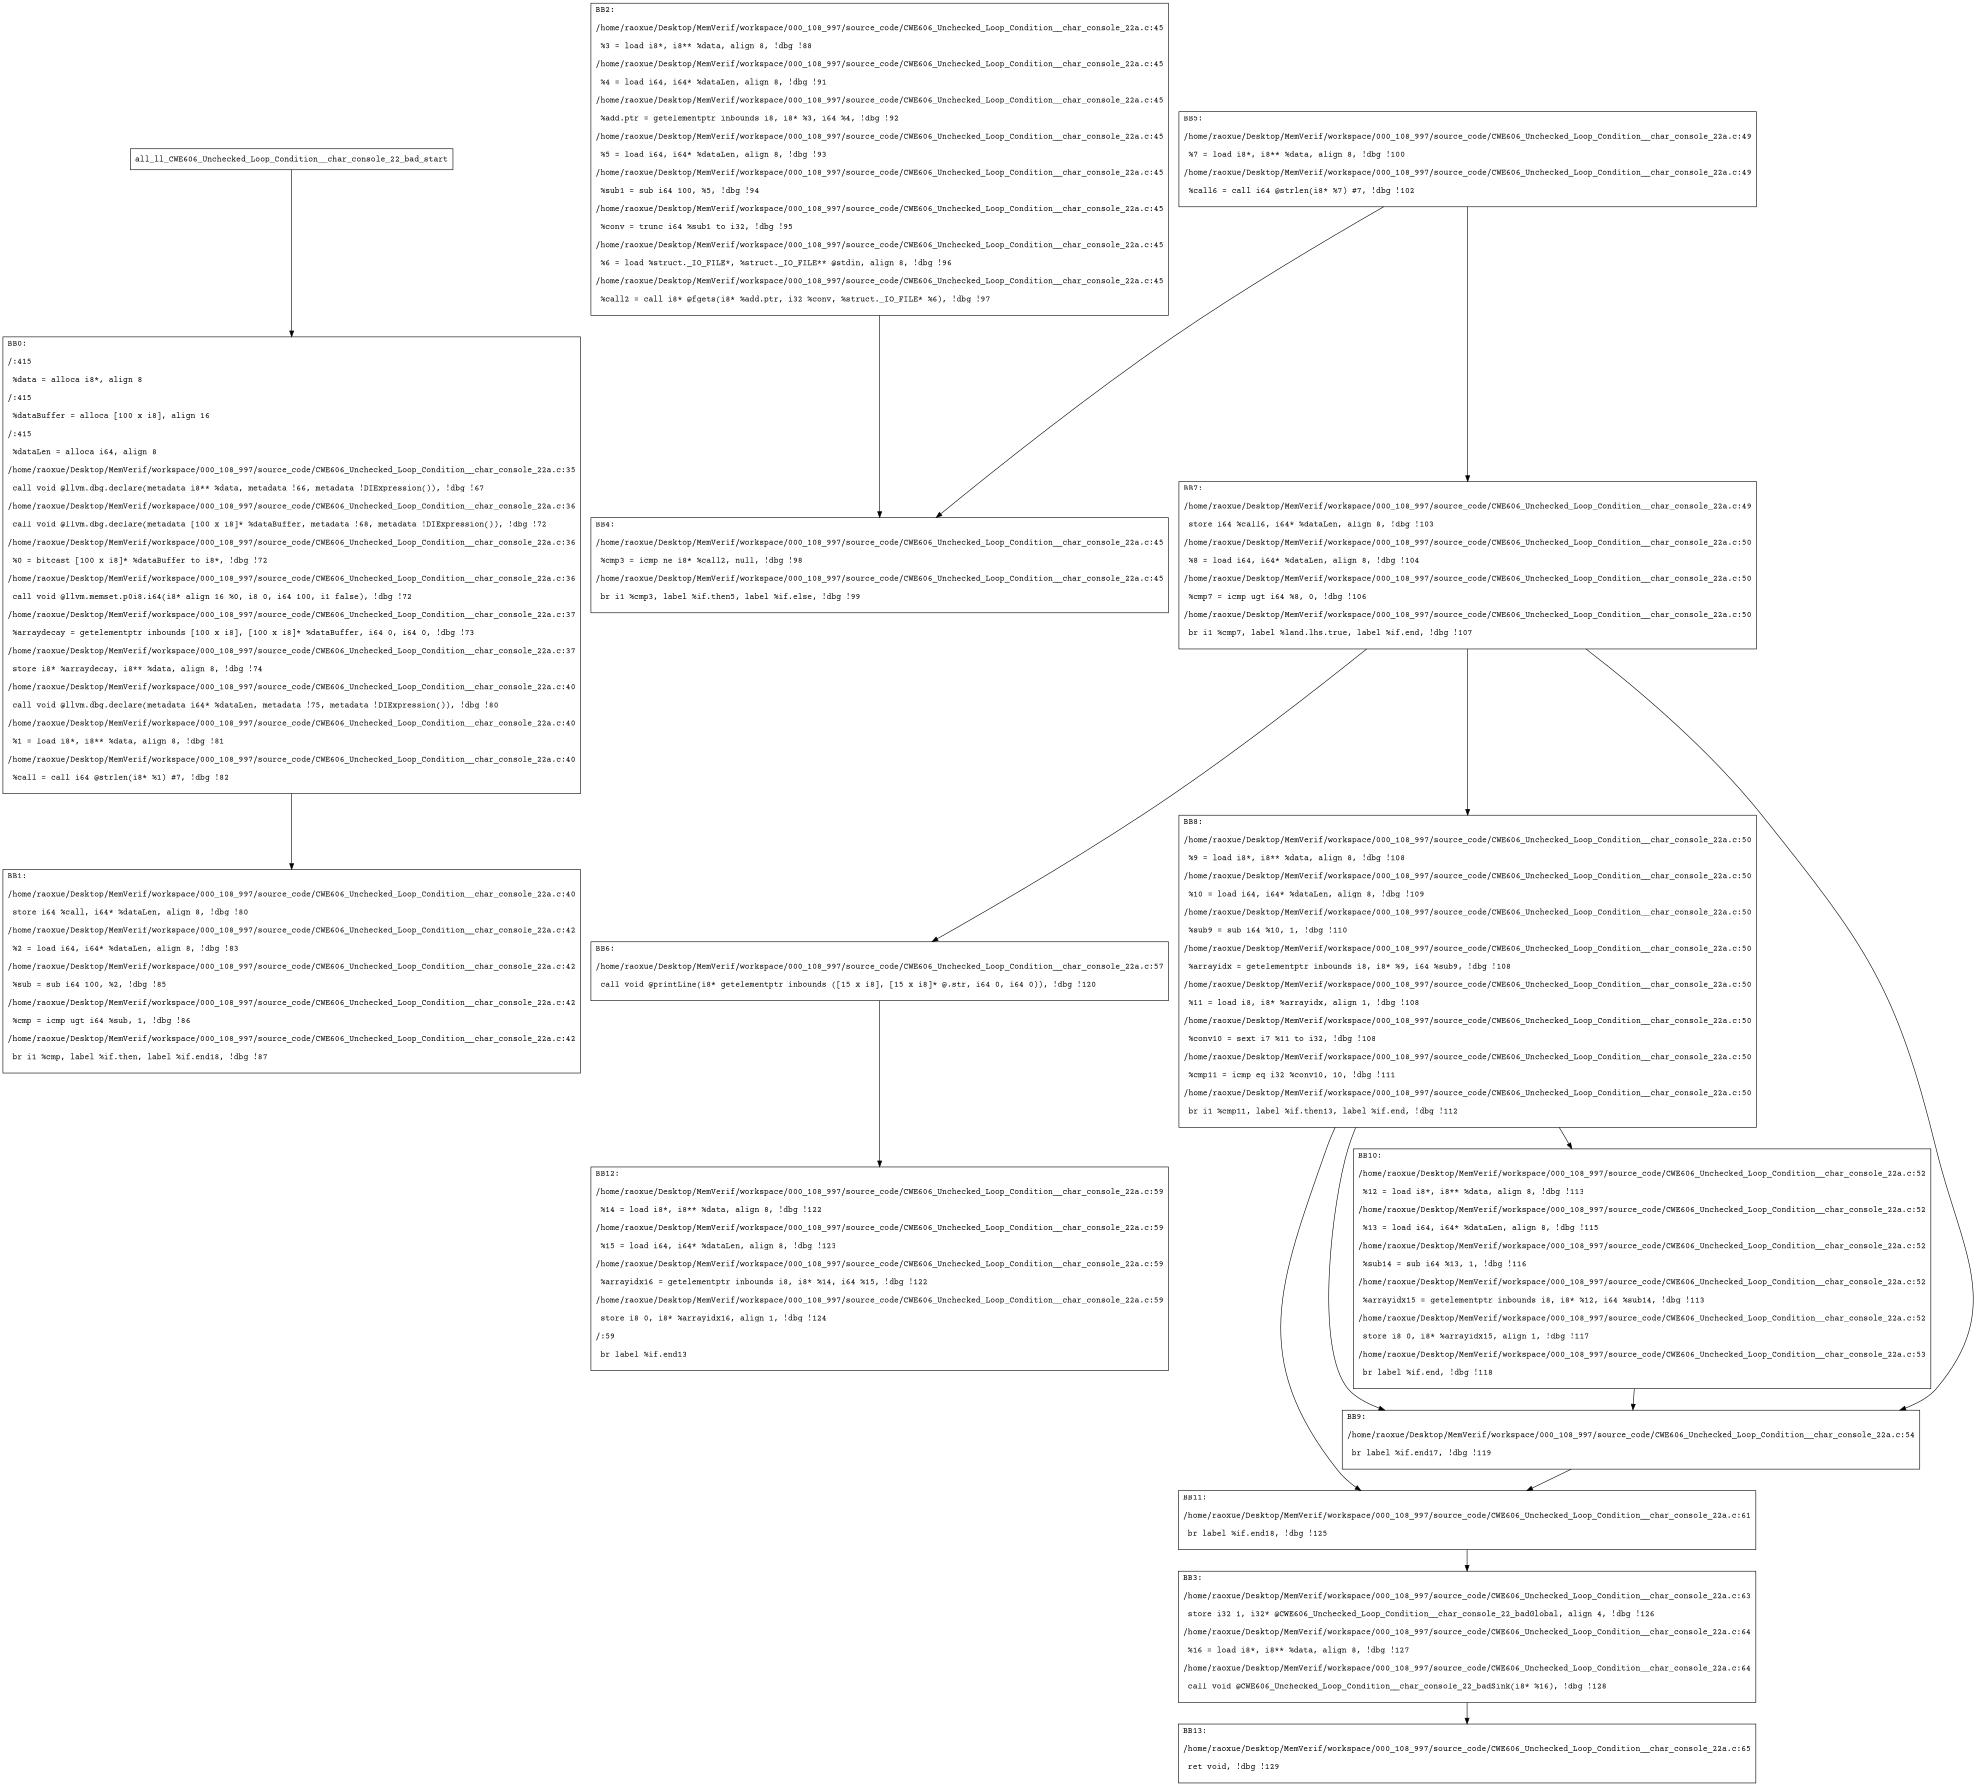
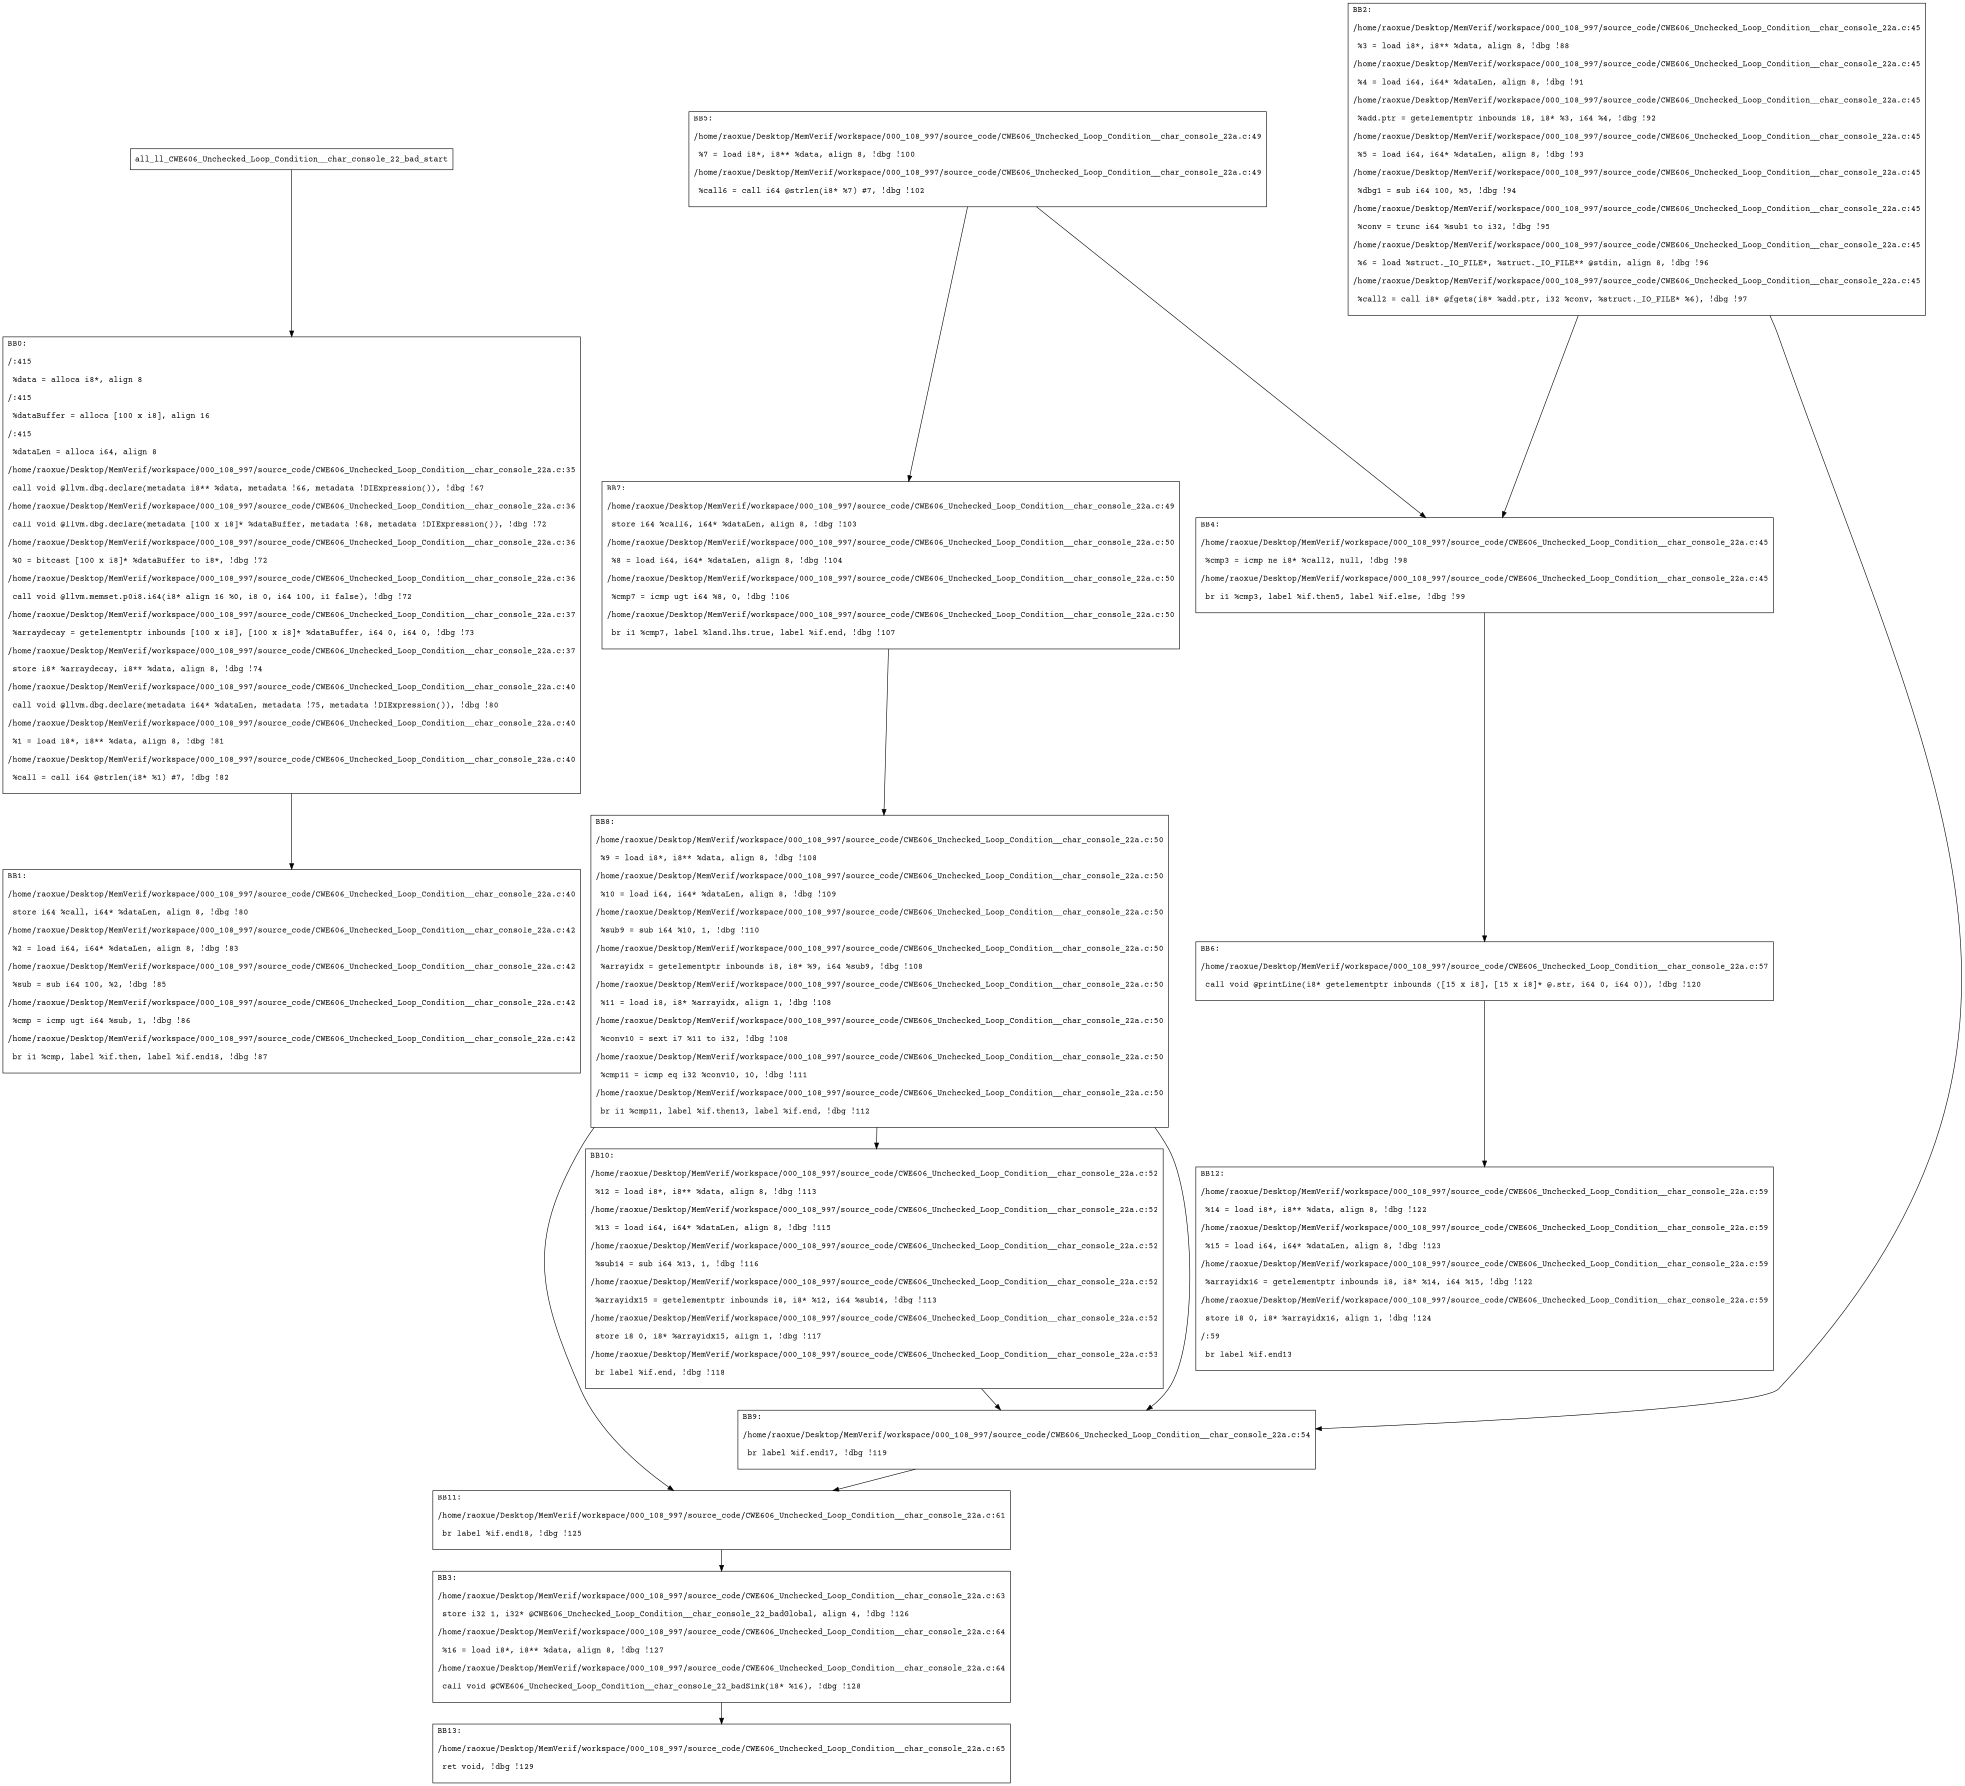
node "BB2:": text "%sub1 = sub i64 100, %5, !dbg !94" -> "%dbg1 = sub i64 100, %5, !dbg !94"
edge "BB7:" -> "BB6:": now "BB4:" -> "BB6:"
edge "BB7:" -> "BB9:": now "BB2:" -> "BB9:"
